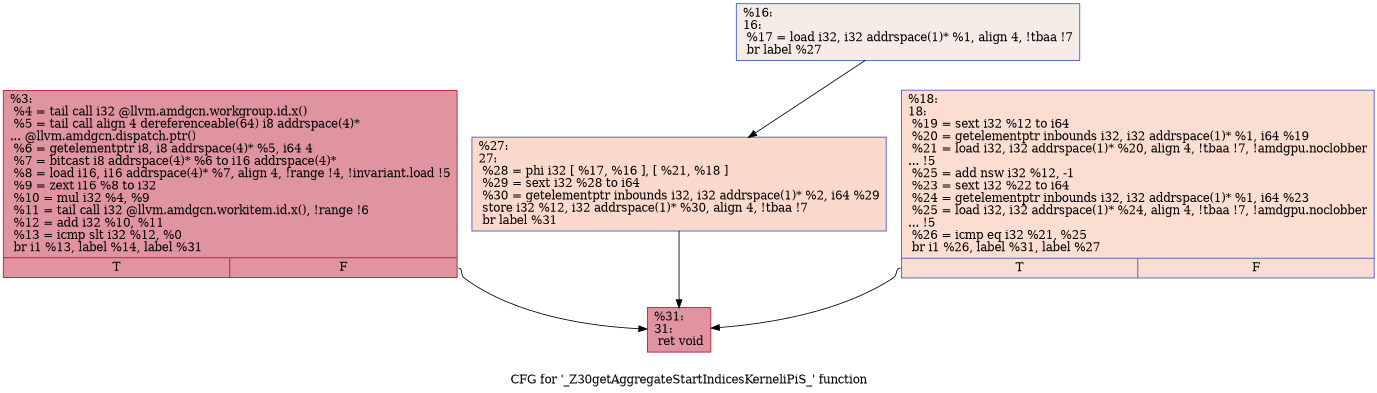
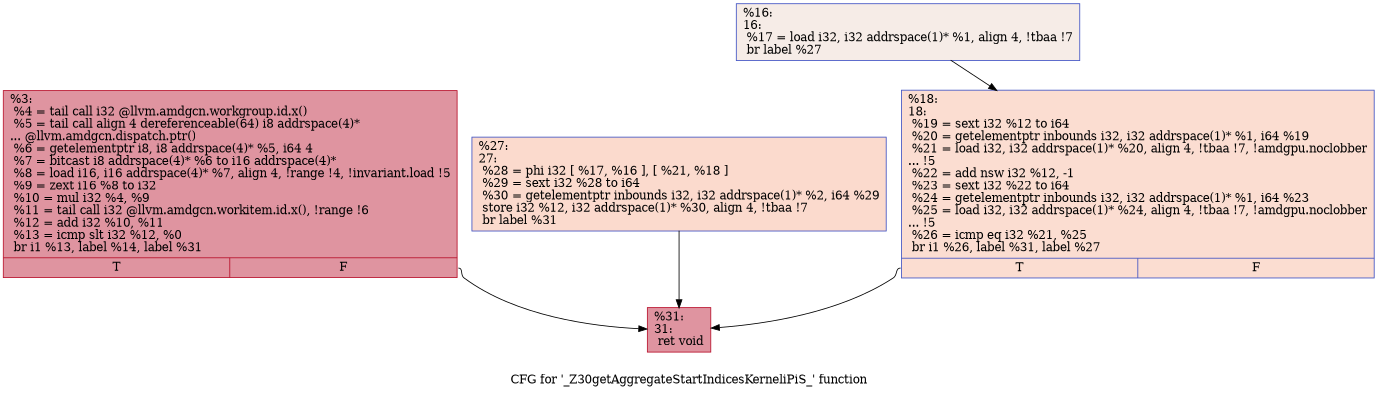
edge "%16:" -> "%27:": now "%16:" -> "%18:"
node "%18:": text "%25 = add nsw i32 %12, -1" -> "%22 = add nsw i32 %12, -1"
